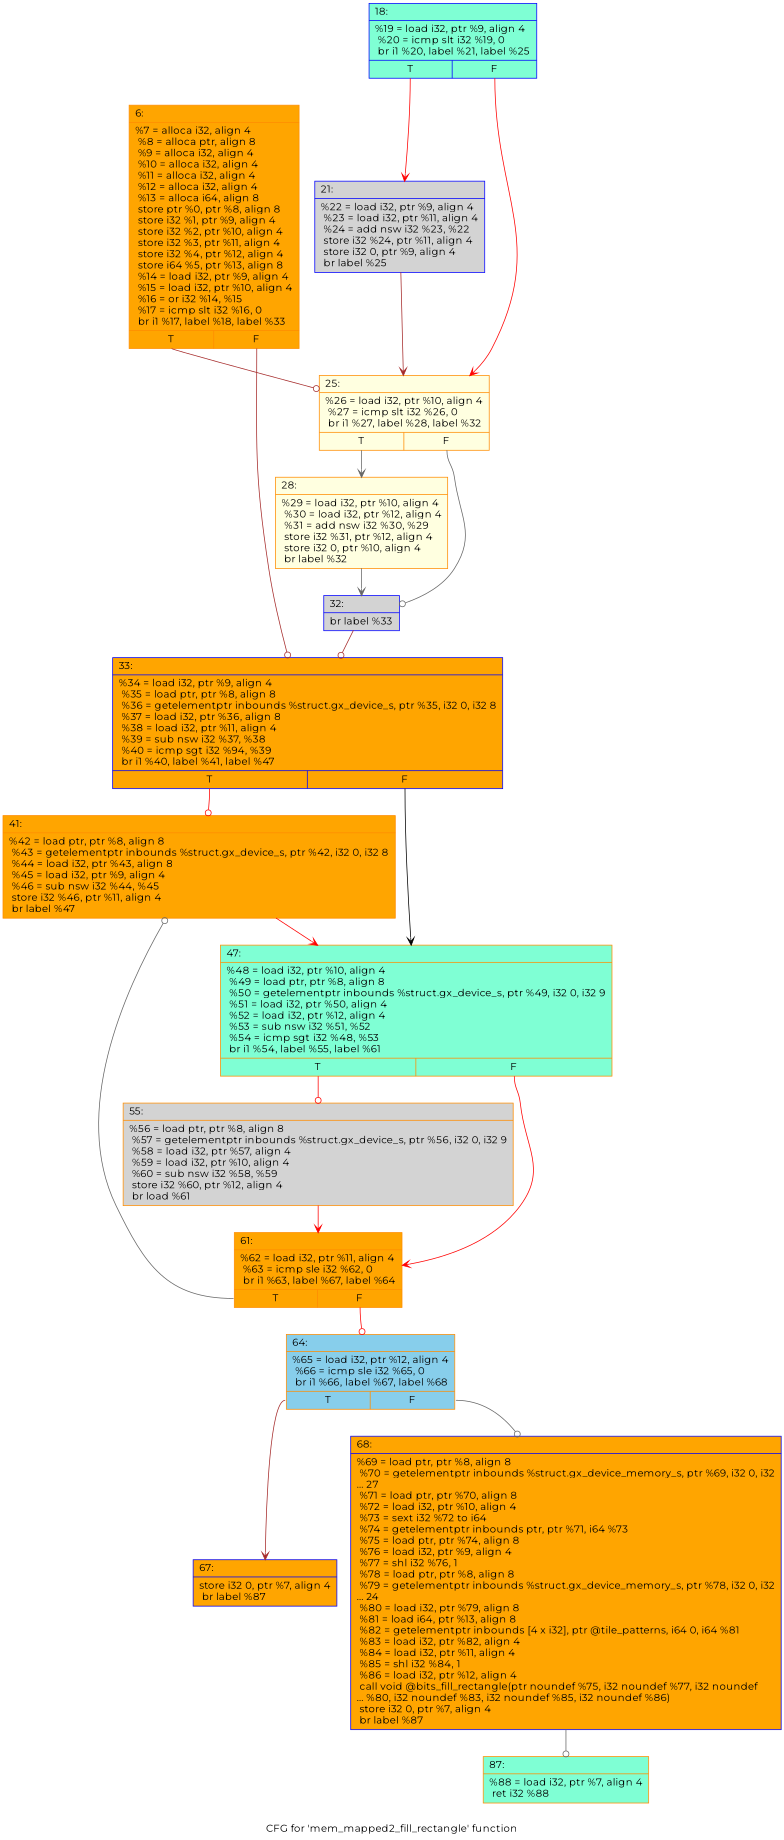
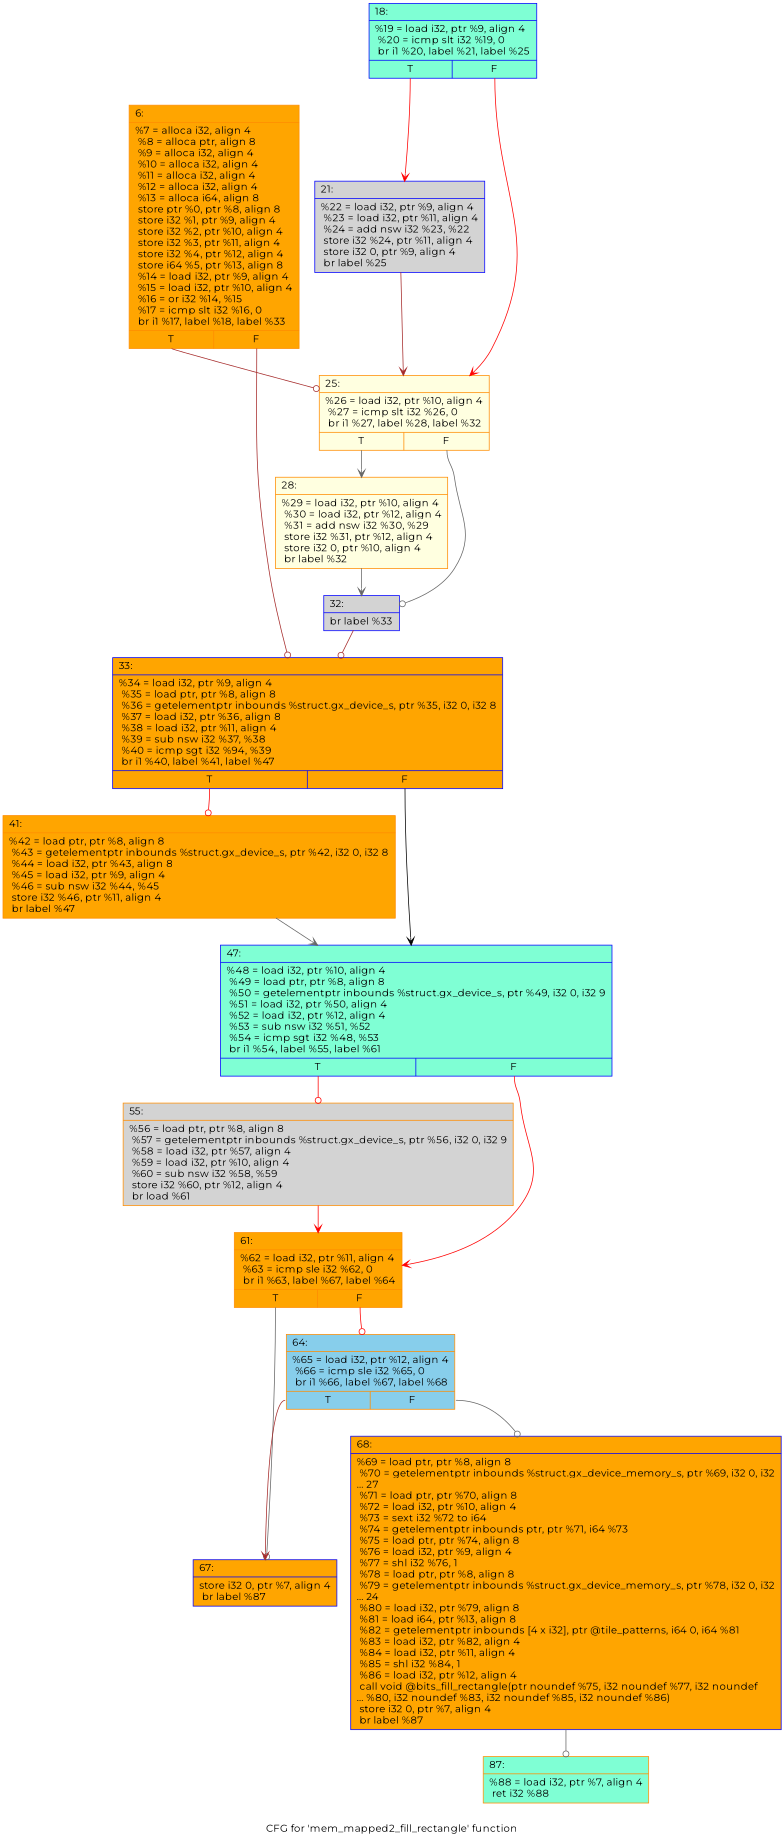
edge "41:" -> "47:": color red -> gray40
node "47:": color darkorange -> blue
edge "61:" -> "41:": now "61:" -> "67:"
